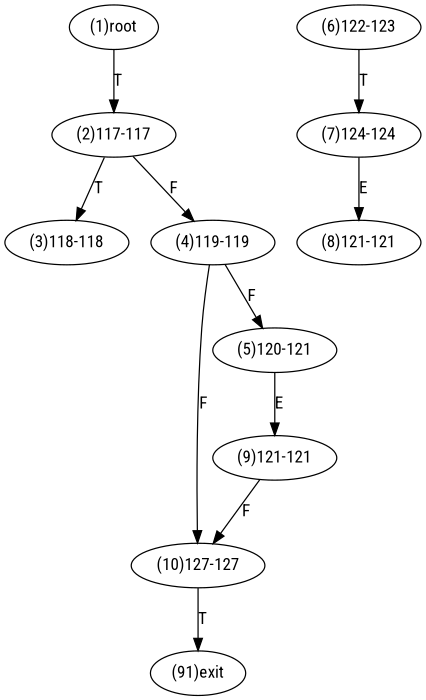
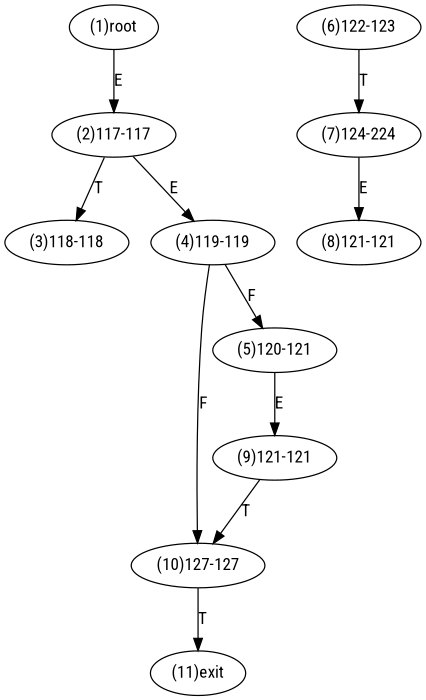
edge "(1)root" -> "(2)117-117": label "T" -> "E"
node "(7)124-124": label "(7)124-124" -> "(7)124-224"
edge "(2)117-117" -> "(4)119-119": label "F" -> "E"
edge "(9)121-121" -> "(10)127-127": label "F" -> "T"
node "(91)exit": label "(91)exit" -> "(11)exit"
